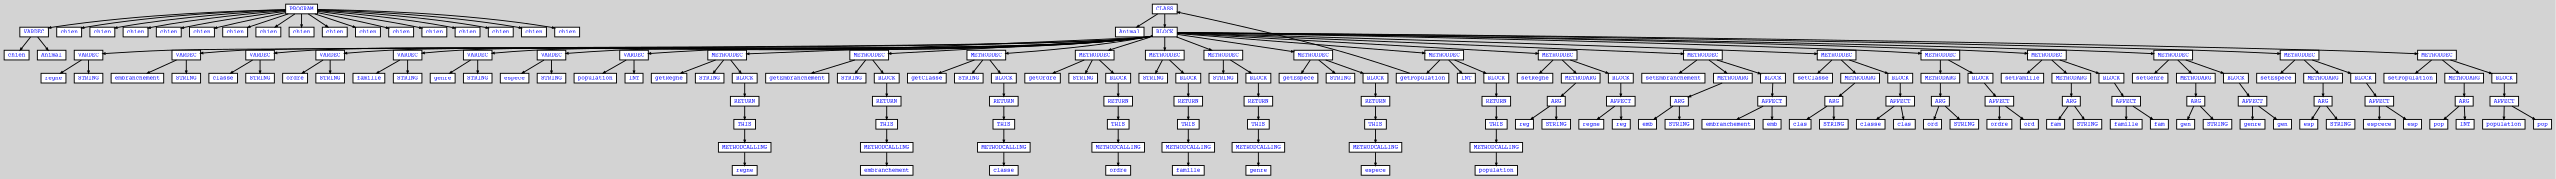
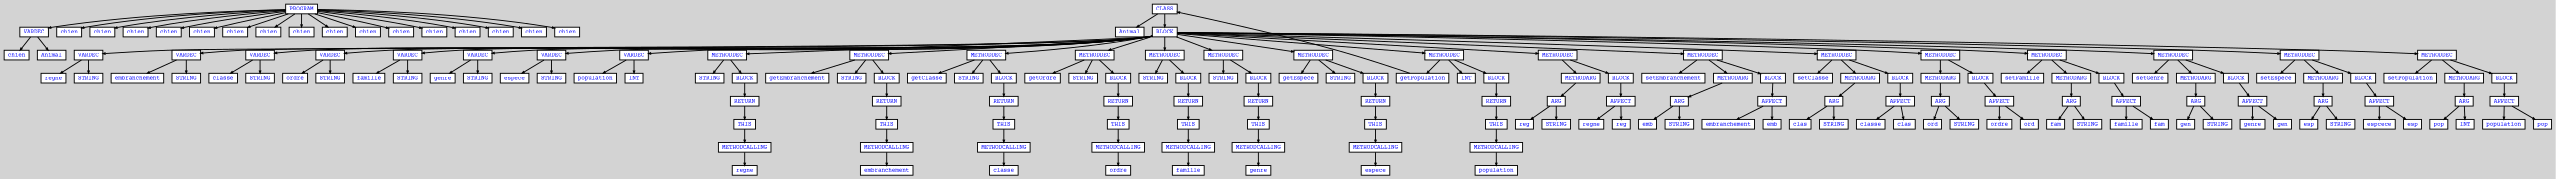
node "getRegne": removed
node "setRegne": removed
